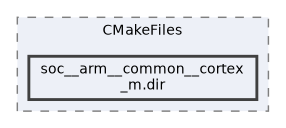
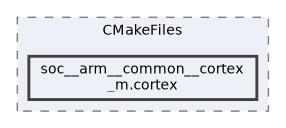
node "soc__arm__common__cortex _m.dir": label "soc__arm__common__cortex _m.dir" -> "soc__arm__common__cortex _m.cortex"
